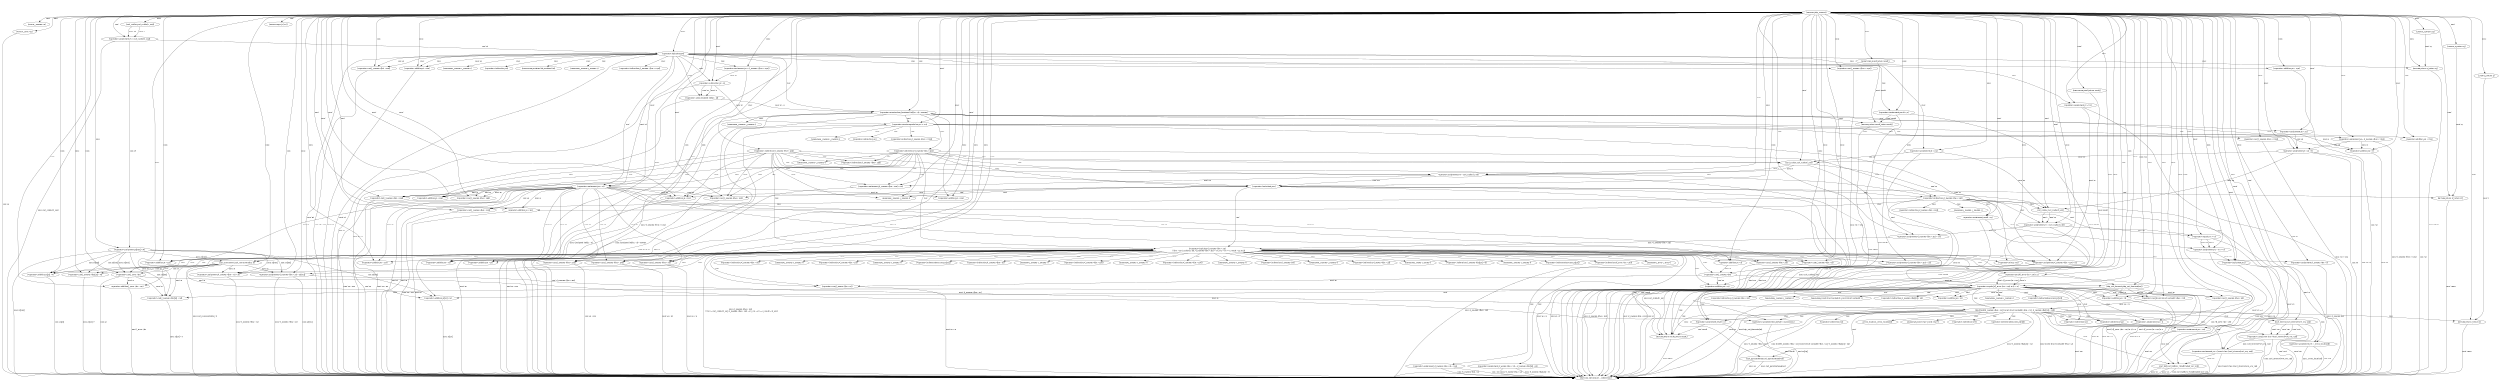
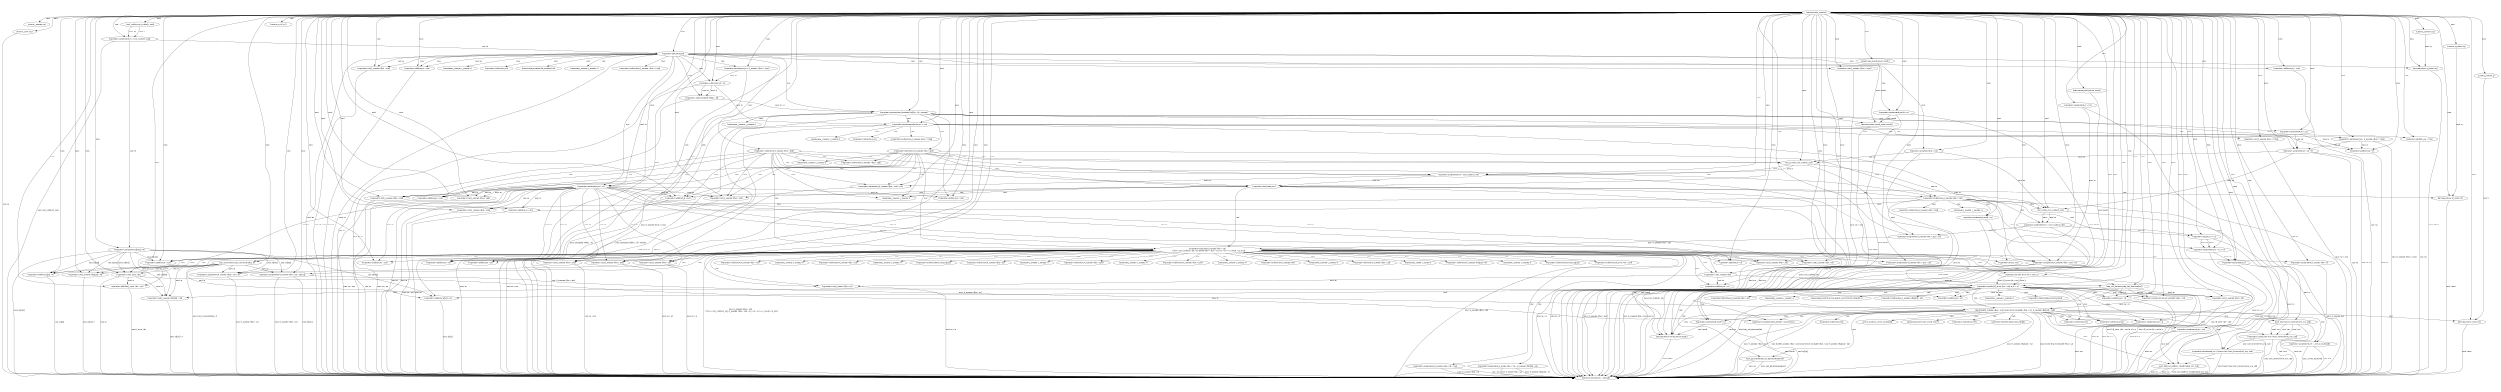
node "(IDENTIFIER,v5,if ( v5 ))": label "(IDENTIFIER,v5,if ( v5 ))" -> "(LITERAL,v5,if ( v5 ))"
edge "(METHOD,tftp_connect)" -> "(<operator>.assignment,v11 = Curl_ccalloc(1, v9))": removed, label "DDG:"
edge "(<operator>.logicalNot,!v4)" -> "(<operator>.assignment,v5 = 512)": removed, label "CDG:"
edge "(METHOD,tftp_connect)" -> "(tftp_set_timeouts,tftp_set_timeouts(v6))": label "DDG: *a2" -> "DDG: "
edge "(<operator>.assignment,a1[188] = v4)" -> "(Curl_conncontrol,Curl_conncontrol(a1, 1))": now "(<operator>.assignment,a1[188] = v4)" -> "(<operator>.addition,v6 + 320)"
node "(UNKNOWN,_BYTE *,_BYTE *)": removed
edge "(<operator>.addition,v6 + 8)" -> "(<operator>.cast,(_DWORD *)v6)": now "(<operator>.assignment,v6 = v4)" -> "(<operator>.cast,(_DWORD *)v6)"
node "(METHOD_RETURN,int __indirection)": label "(METHOD_RETURN,int __indirection)" -> "(METHOD_RETURN,int __fastcall)"
